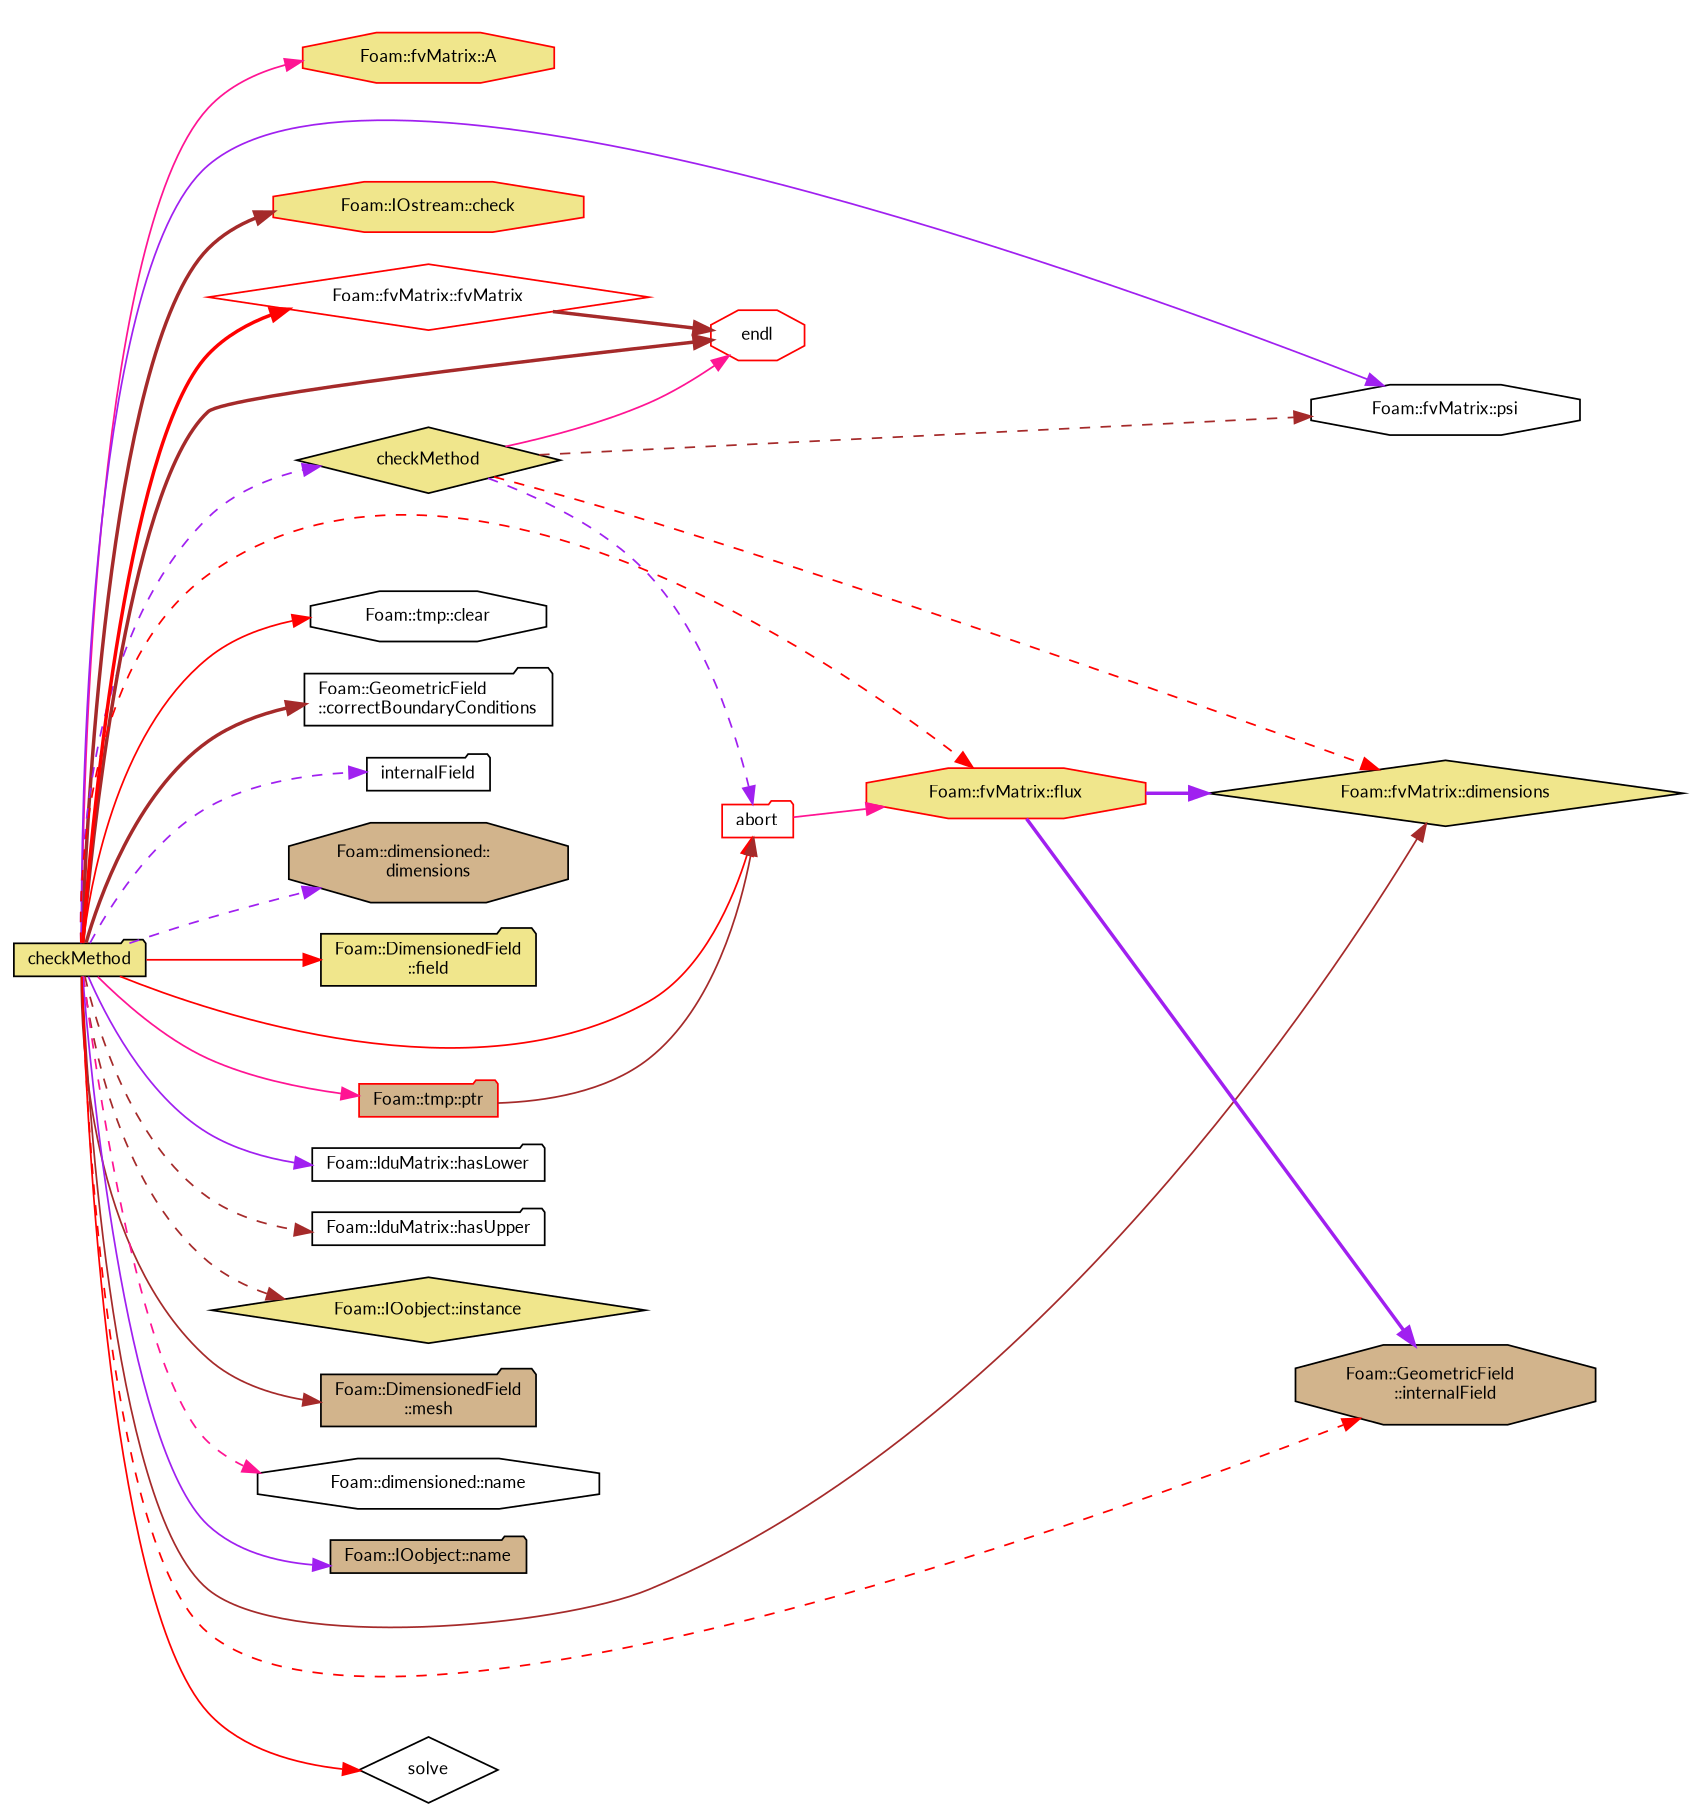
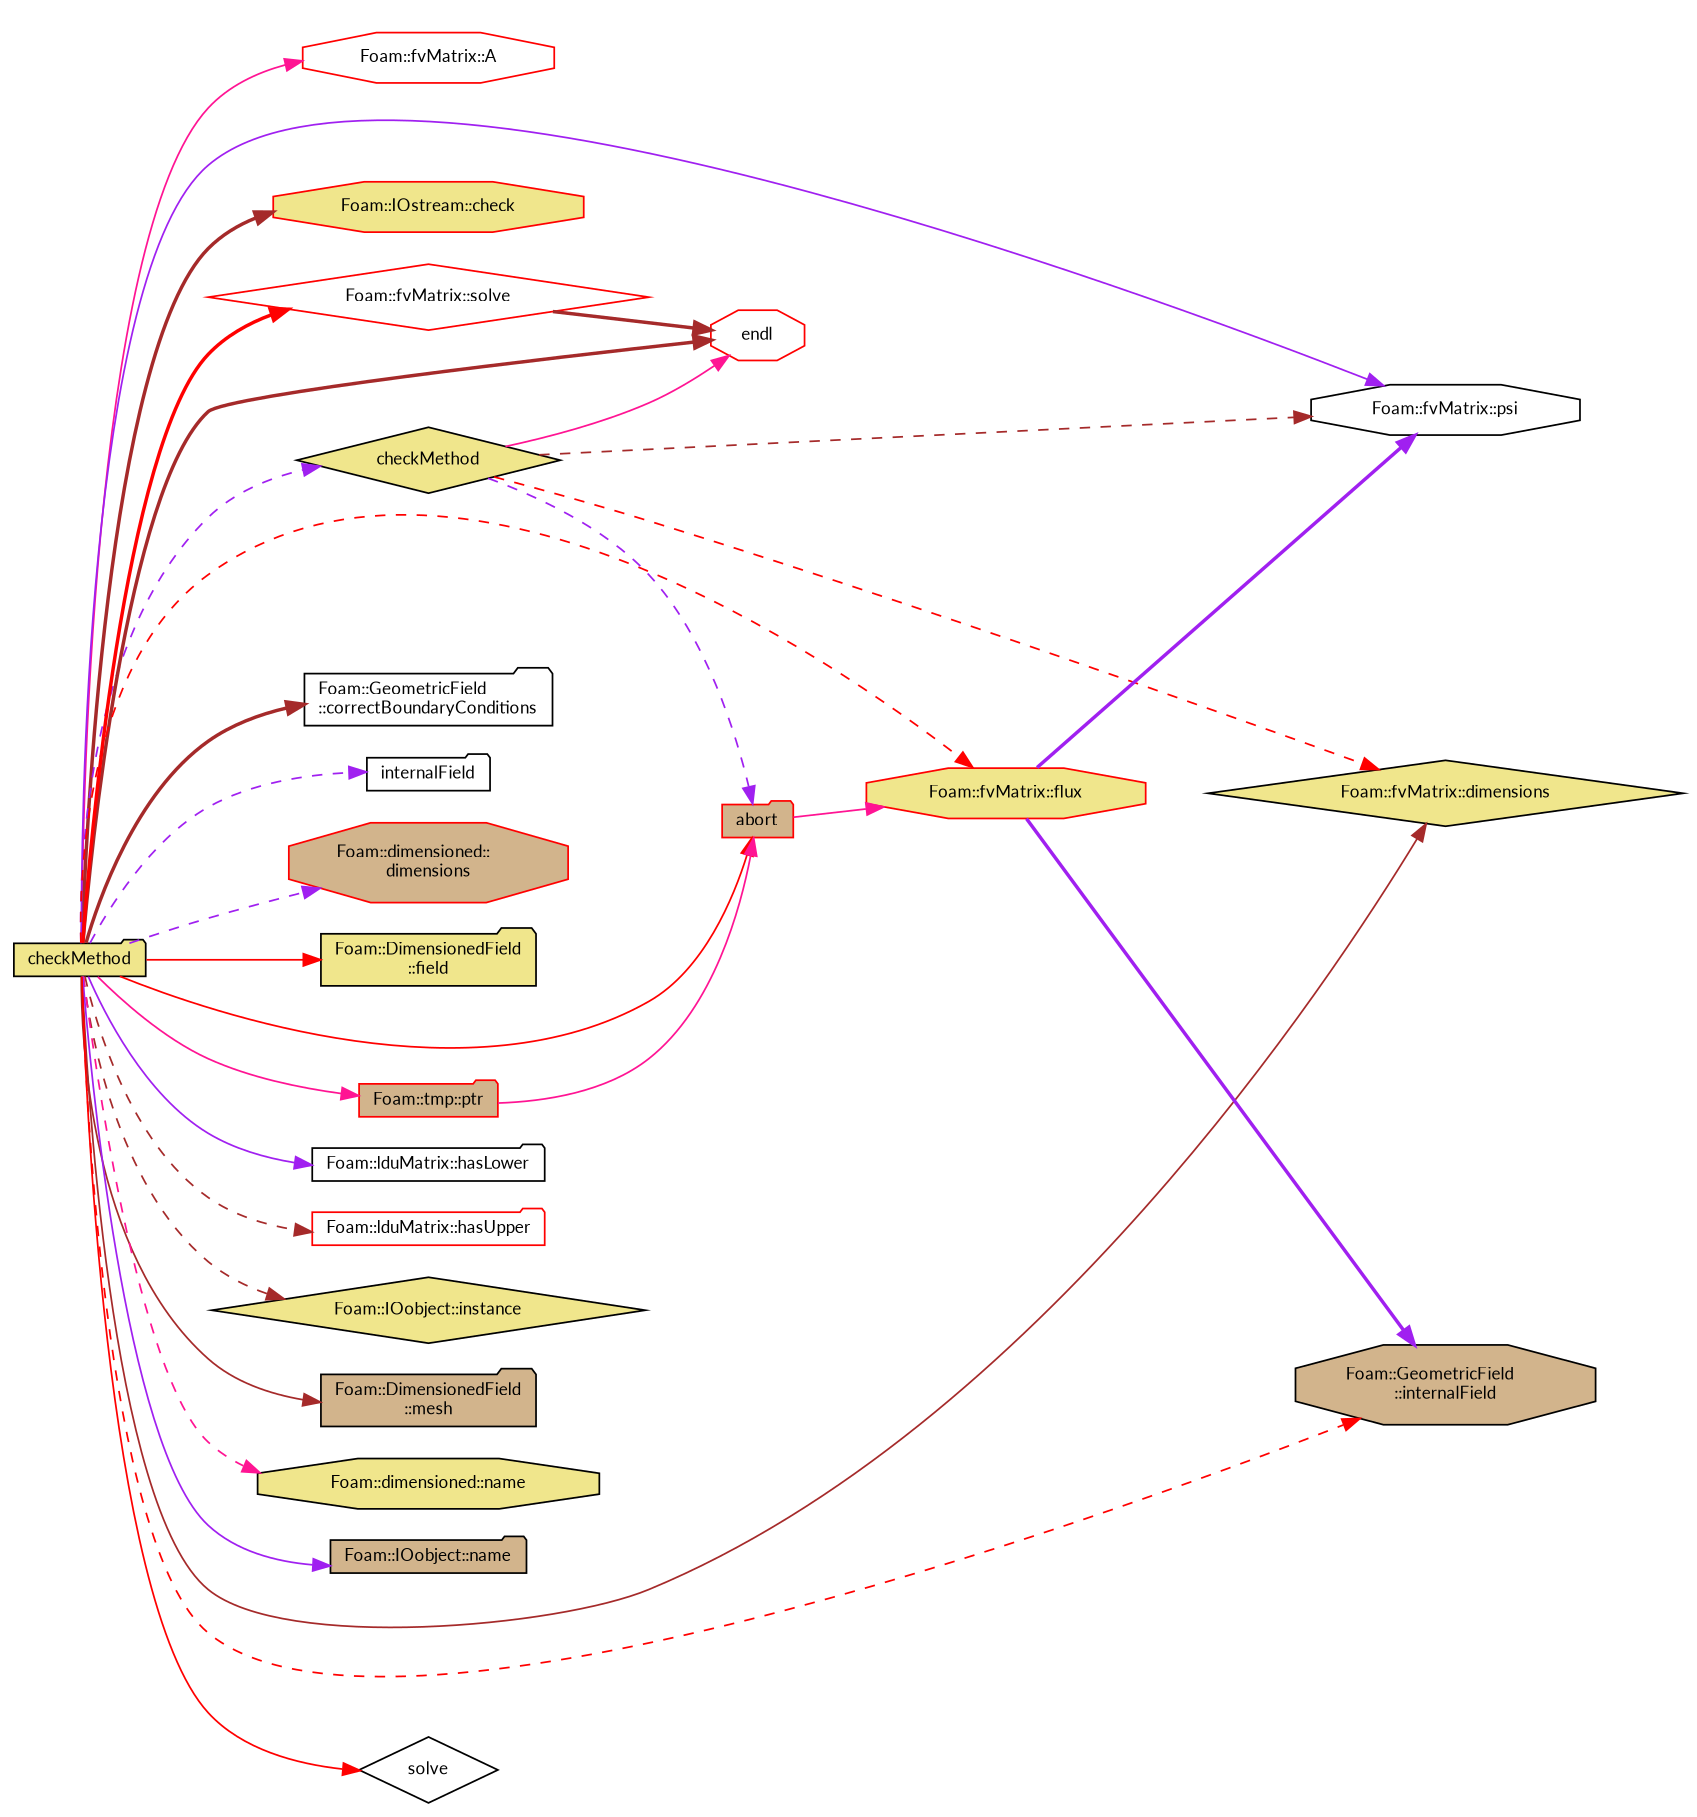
node "Foam::fvMatrix::A": fillcolor khaki -> white
node "Foam::fvMatrix::fvMatrix": label "Foam::fvMatrix::fvMatrix" -> "Foam::fvMatrix::solve"
node "Foam::tmp::clear": removed
edge "Foam::fvMatrix::flux" -> "Foam::fvMatrix::dimensions": now "Foam::fvMatrix::flux" -> "Foam::fvMatrix::psi"
node "abort": fillcolor white -> tan
node "Foam::dimensioned:: dimensions": color black -> red
edge "Foam::tmp::ptr" -> "abort": color brown -> deeppink
node "Foam::lduMatrix::hasUpper": color black -> red
node "Foam::dimensioned::name": fillcolor white -> khaki
